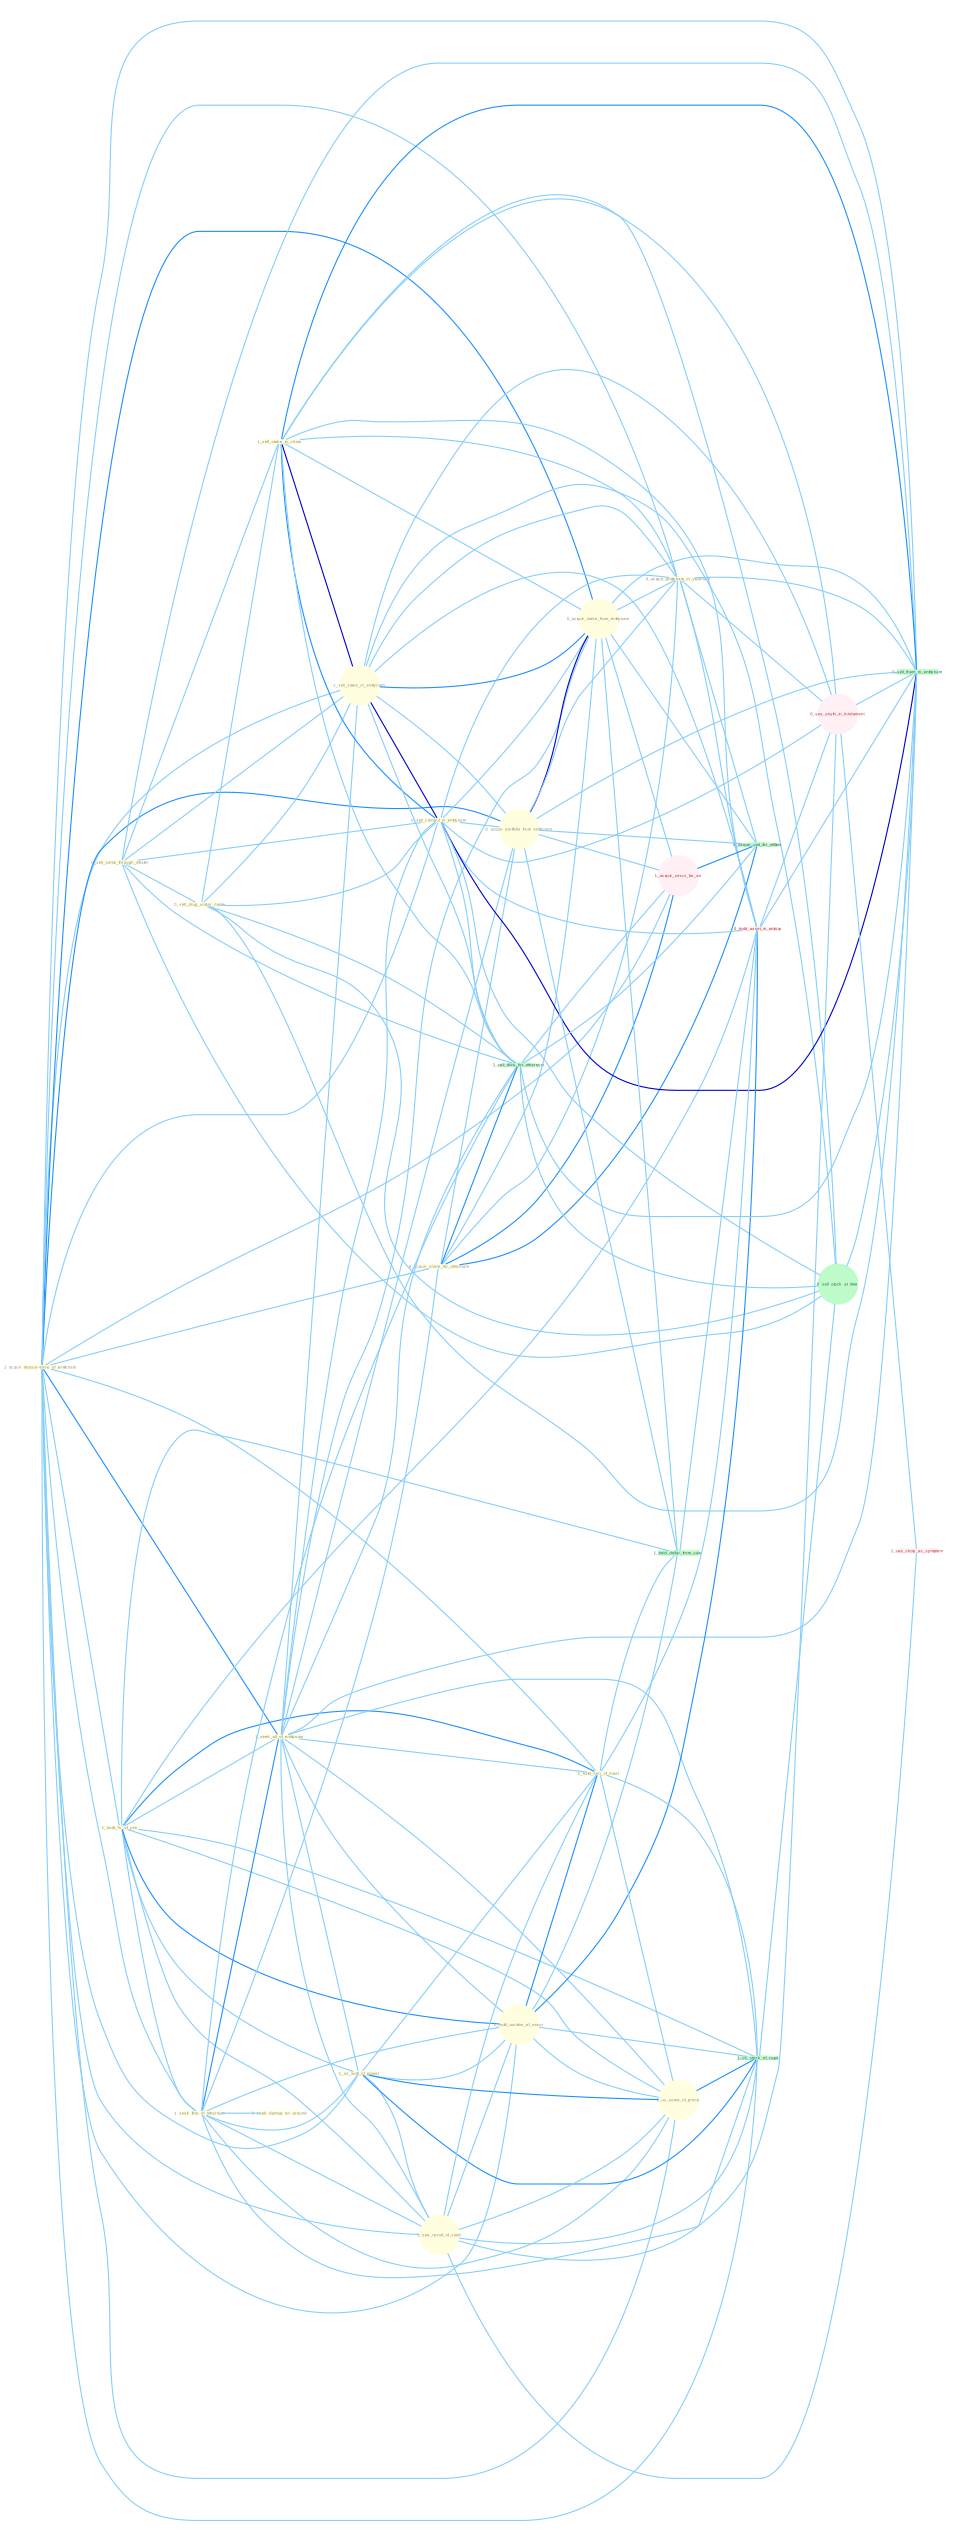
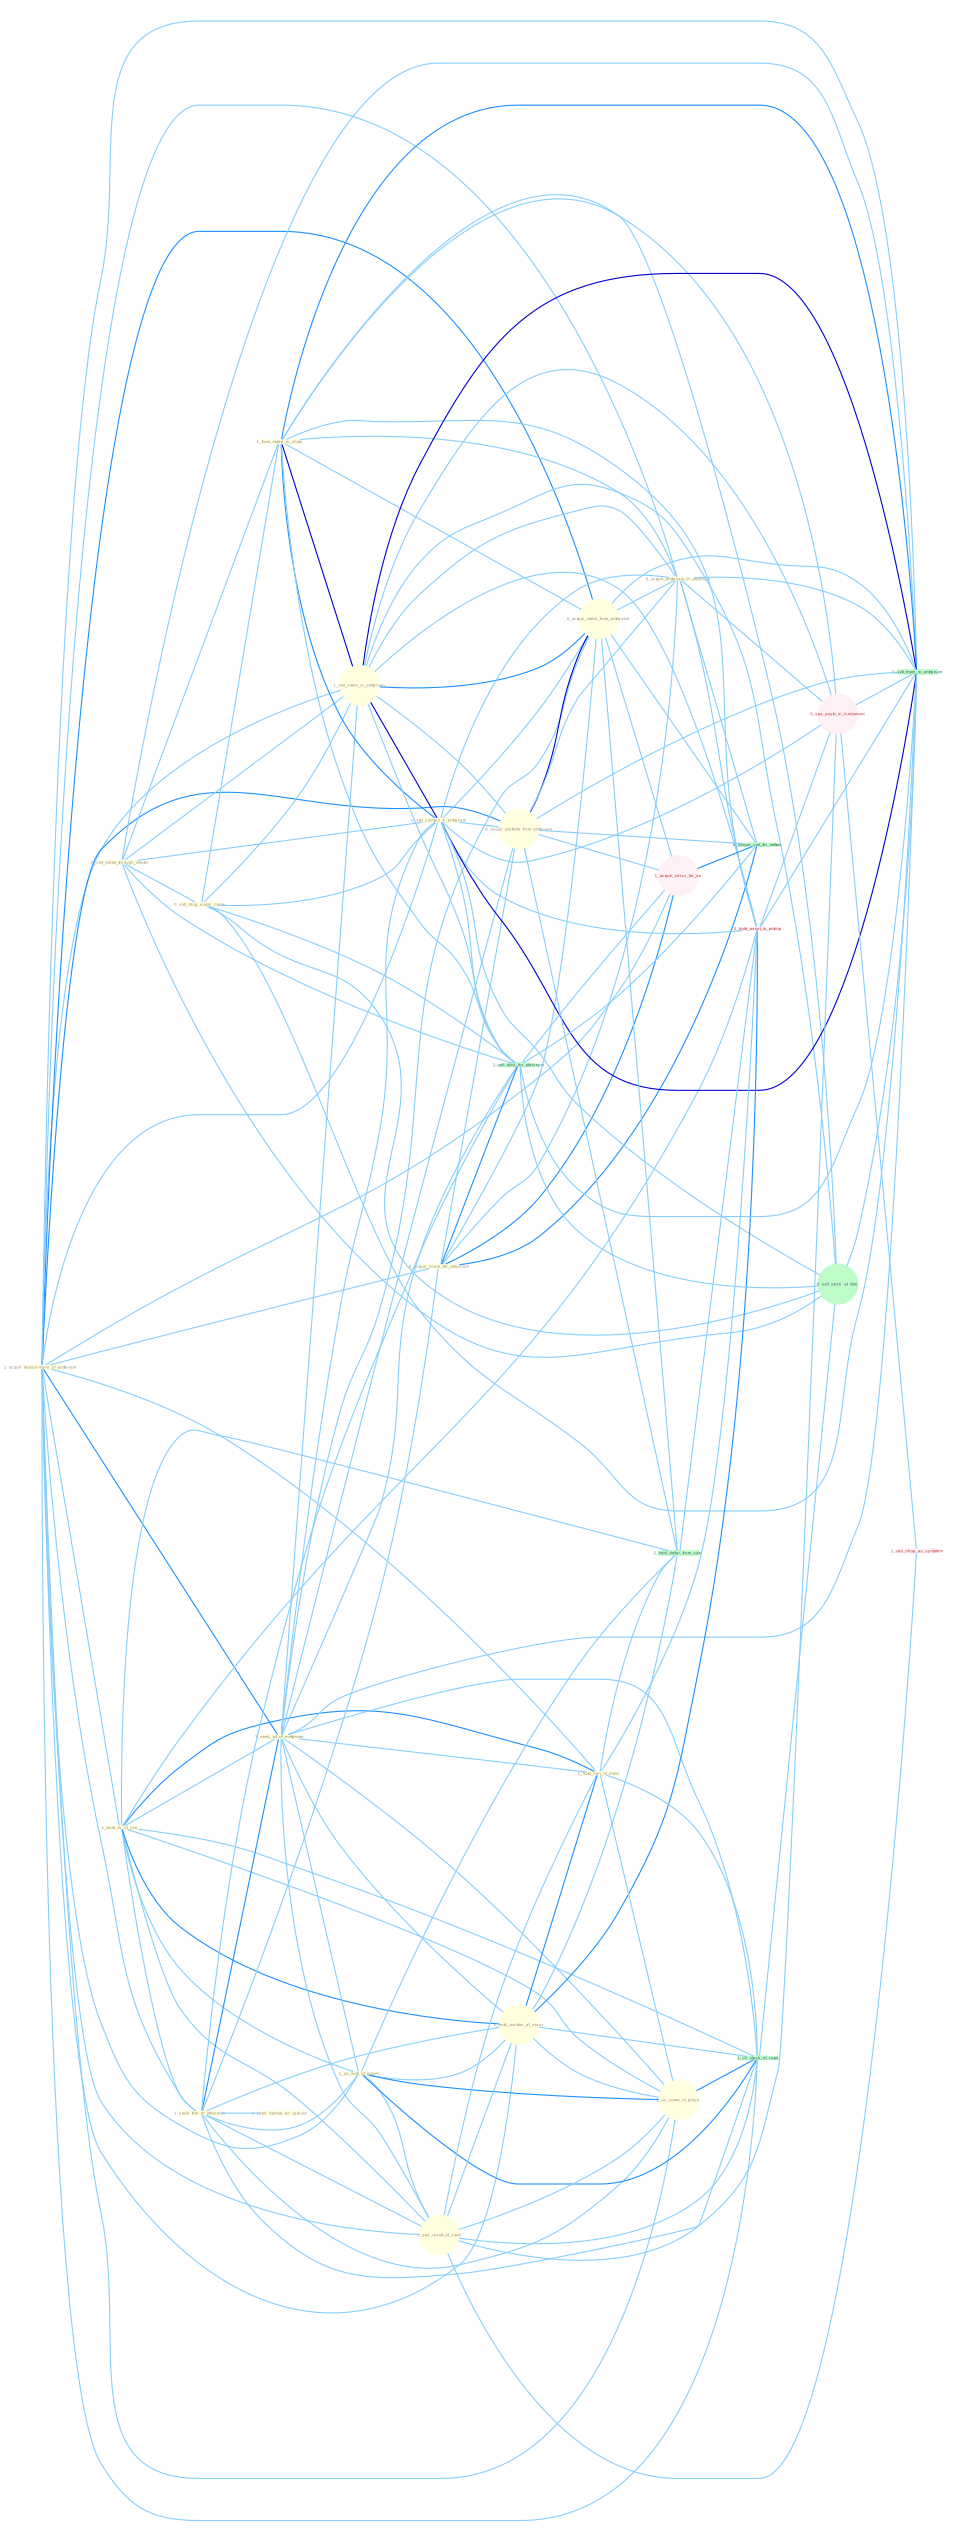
edge "0_sell_them_in_entitynam" -- "1_sell_stake_in_entitynam": added
node "1_sell_stake_in_chain": label "1_sell_stake_in_chain" -> "1_from_stake_in_chain"
edge "1_hold_seri_of_meet" -- "1_us_watt_of_power": now "1_hold_dollar_from_sale" -- "1_us_watt_of_power"
